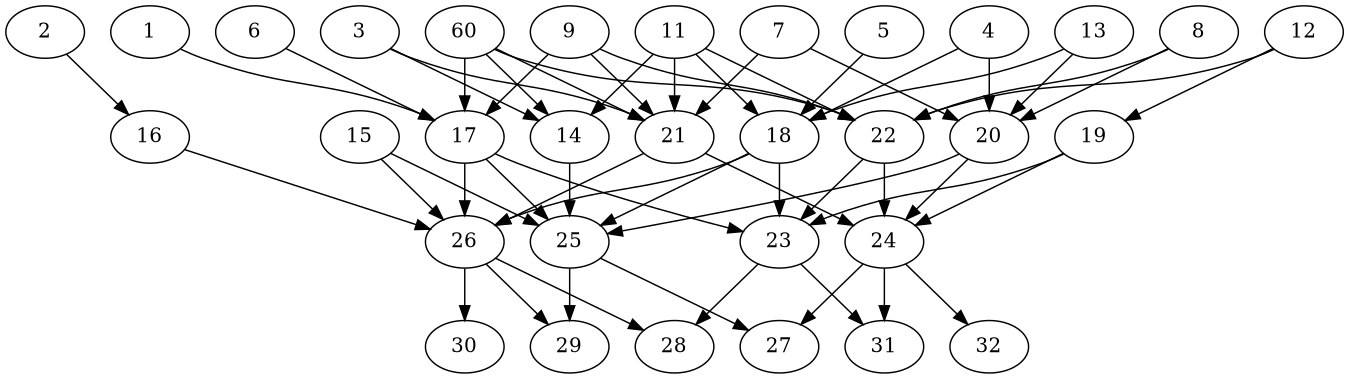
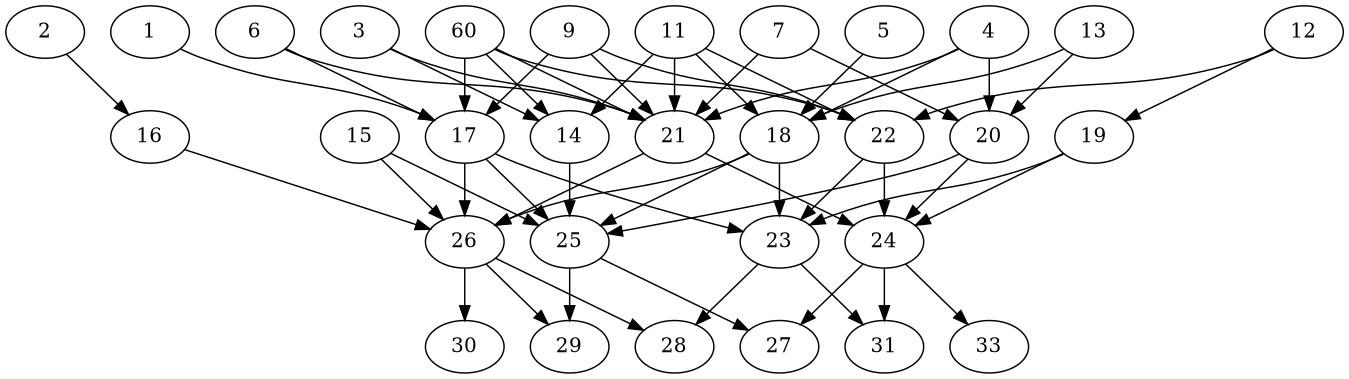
node "8": removed
edge "4" -> "21": added
edge "6" -> "21": added
node "32": label "32" -> "33"
